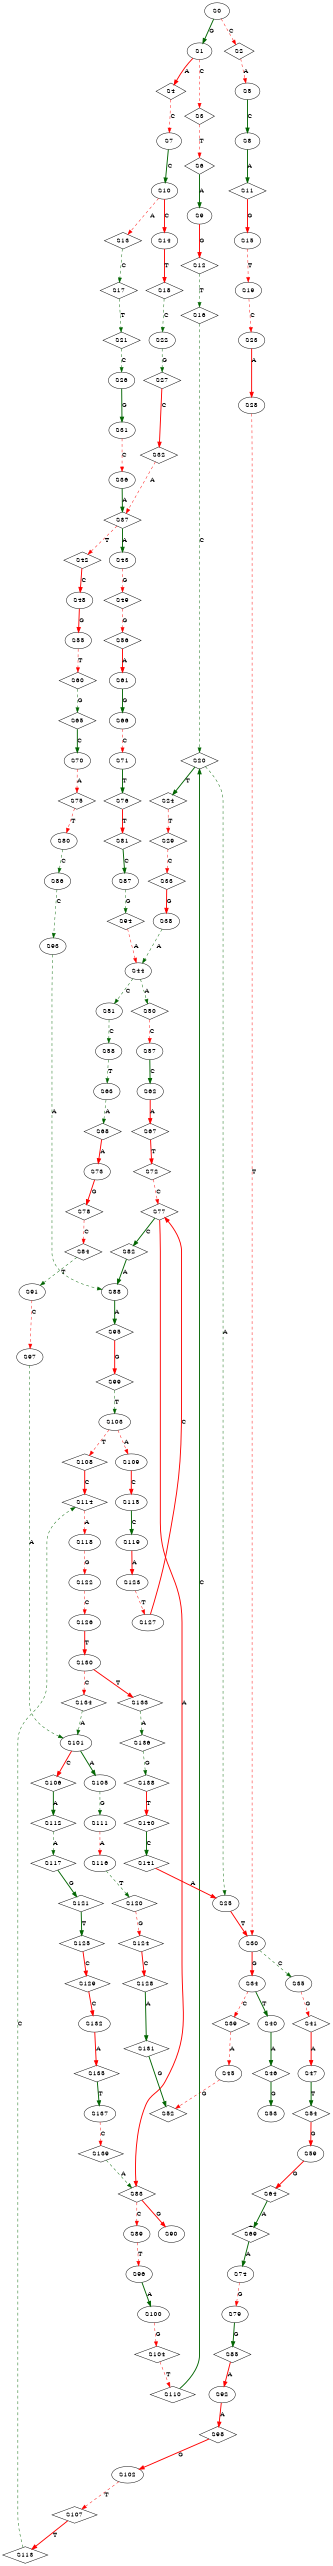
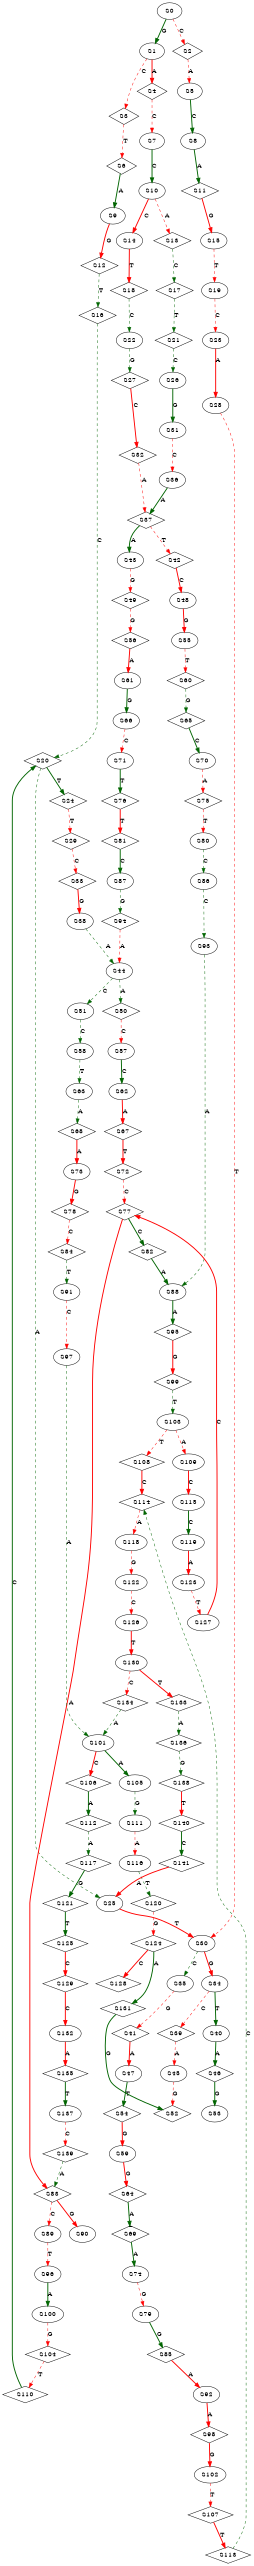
edge "S128" -> "S131": now "S124" -> "S131"
